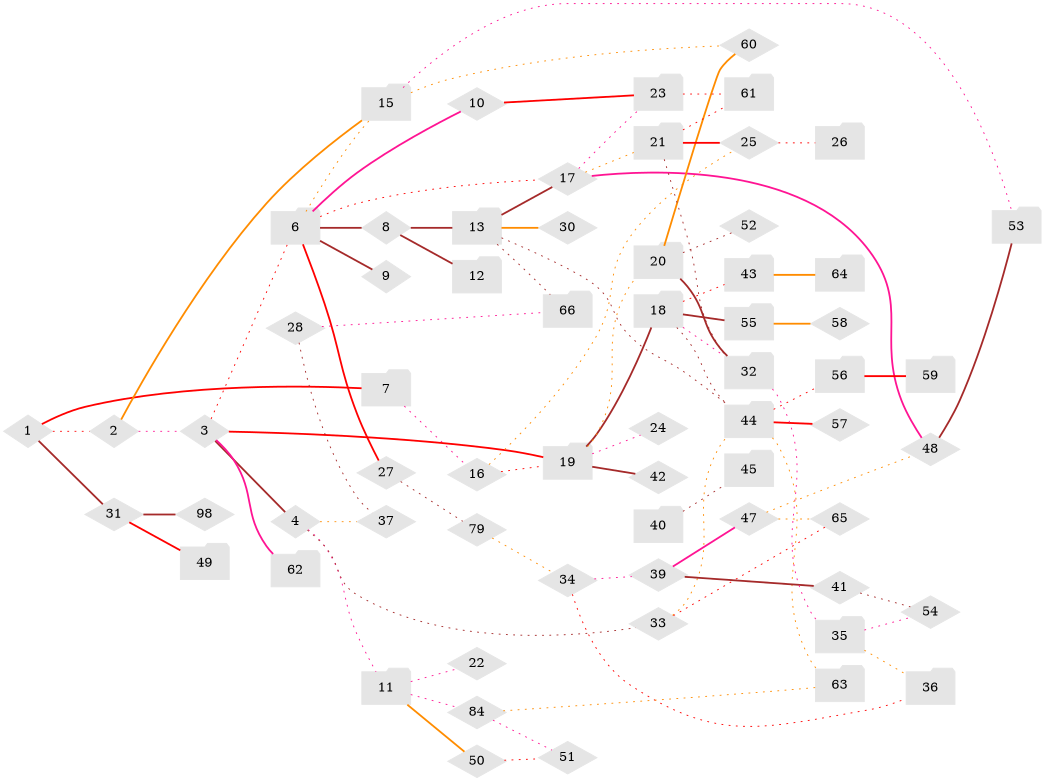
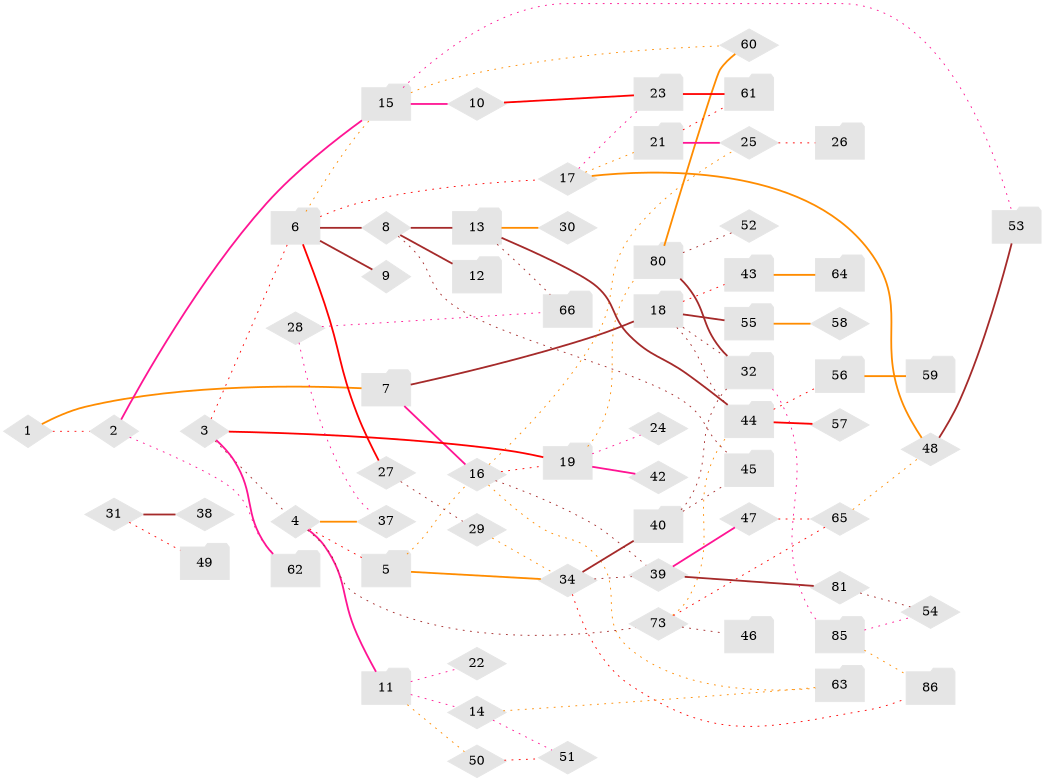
edge "23" -- "61": style dotted -> bold
edge "21" -- "25": color red -> deeppink
edge "10" -- "6": now "10" -- "15"
edge "17" -- "13": removed
edge "17" -- "48": color deeppink -> darkorange
edge "15" -- "2": color darkorange -> deeppink
edge "21" -- "32": now "40" -- "32"
node "20": label "20" -> "80"
edge "13" -- "44": style dotted -> bold
edge "18" -- "32": color deeppink -> brown
edge "8" -- "45": added
edge "56" -- "59": color red -> darkorange
edge "7" -- "1": color red -> darkorange
edge "18" -- "19": now "18" -- "7"
edge "28" -- "37": color brown -> deeppink
edge "2" -- "3": now "2" -- "62"
edge "7" -- "16": style dotted -> bold
edge "19" -- "42": color brown -> deeppink
edge "1" -- "31": removed
edge "3" -- "4": style bold -> dotted
edge "48" -- "47": now "48" -- "65"
node "98": label "98" -> "38"
edge "16" -- "39": added
edge "47" -- "65": color darkorange -> red
edge "4" -- "37": style dotted -> bold
node "79": label "79" -> "29"
edge "31" -- "49": style bold -> dotted
edge "40" -- "34": added
node "5": added
edge "39" -- "34": color deeppink -> brown
node "41": label "41" -> "81"
edge "44" -- "63": now "16" -- "63"
edge "4" -- "11": style dotted -> bold
node "33": label "33" -> "73"
node "46": added
node "35": label "35" -> "85"
node "36": label "36" -> "86"
node "84": label "84" -> "14"
edge "11" -- "50": style bold -> dotted
